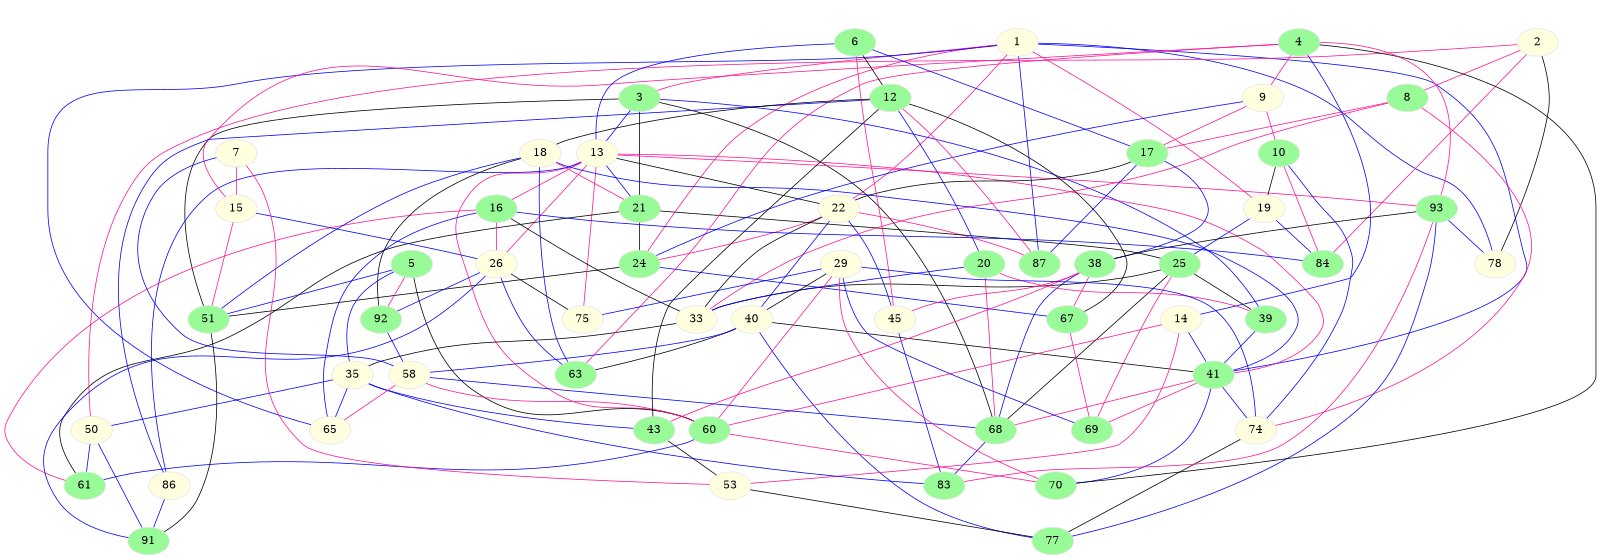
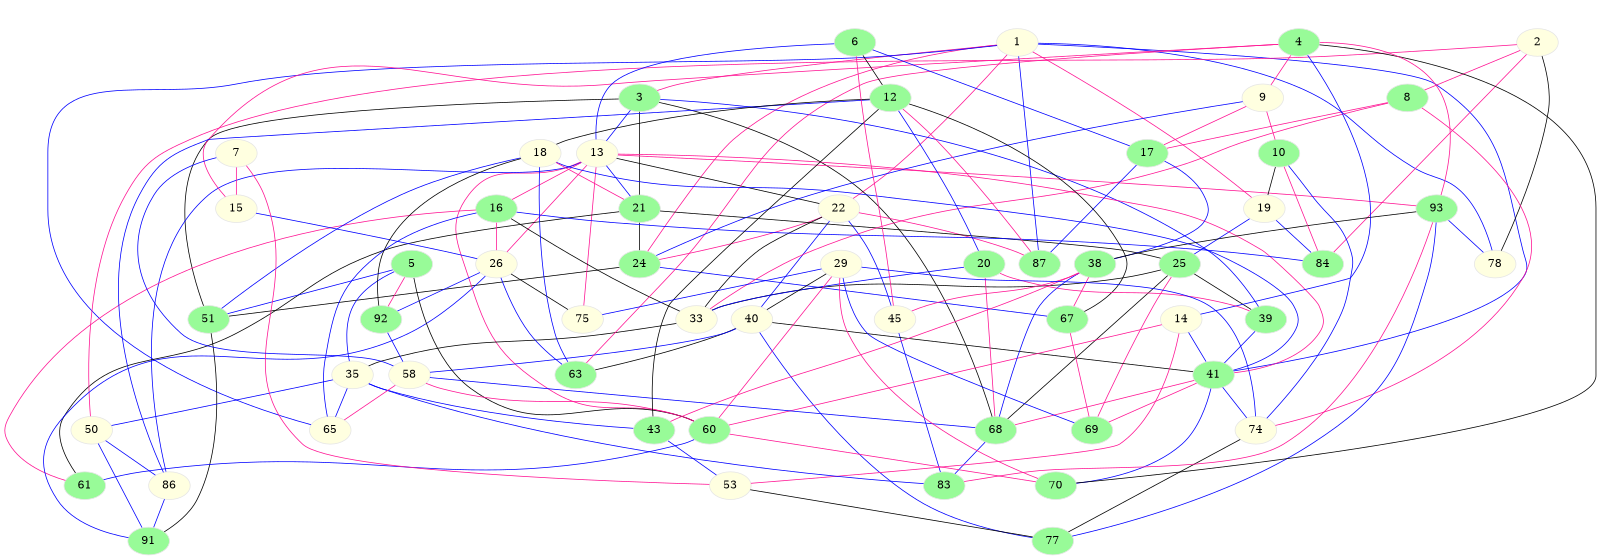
edge "17" -- "22": removed
edge "15" -- "51": removed
edge "43" -- "53": color black -> blue
edge "50" -- "61": now "50" -- "86"
